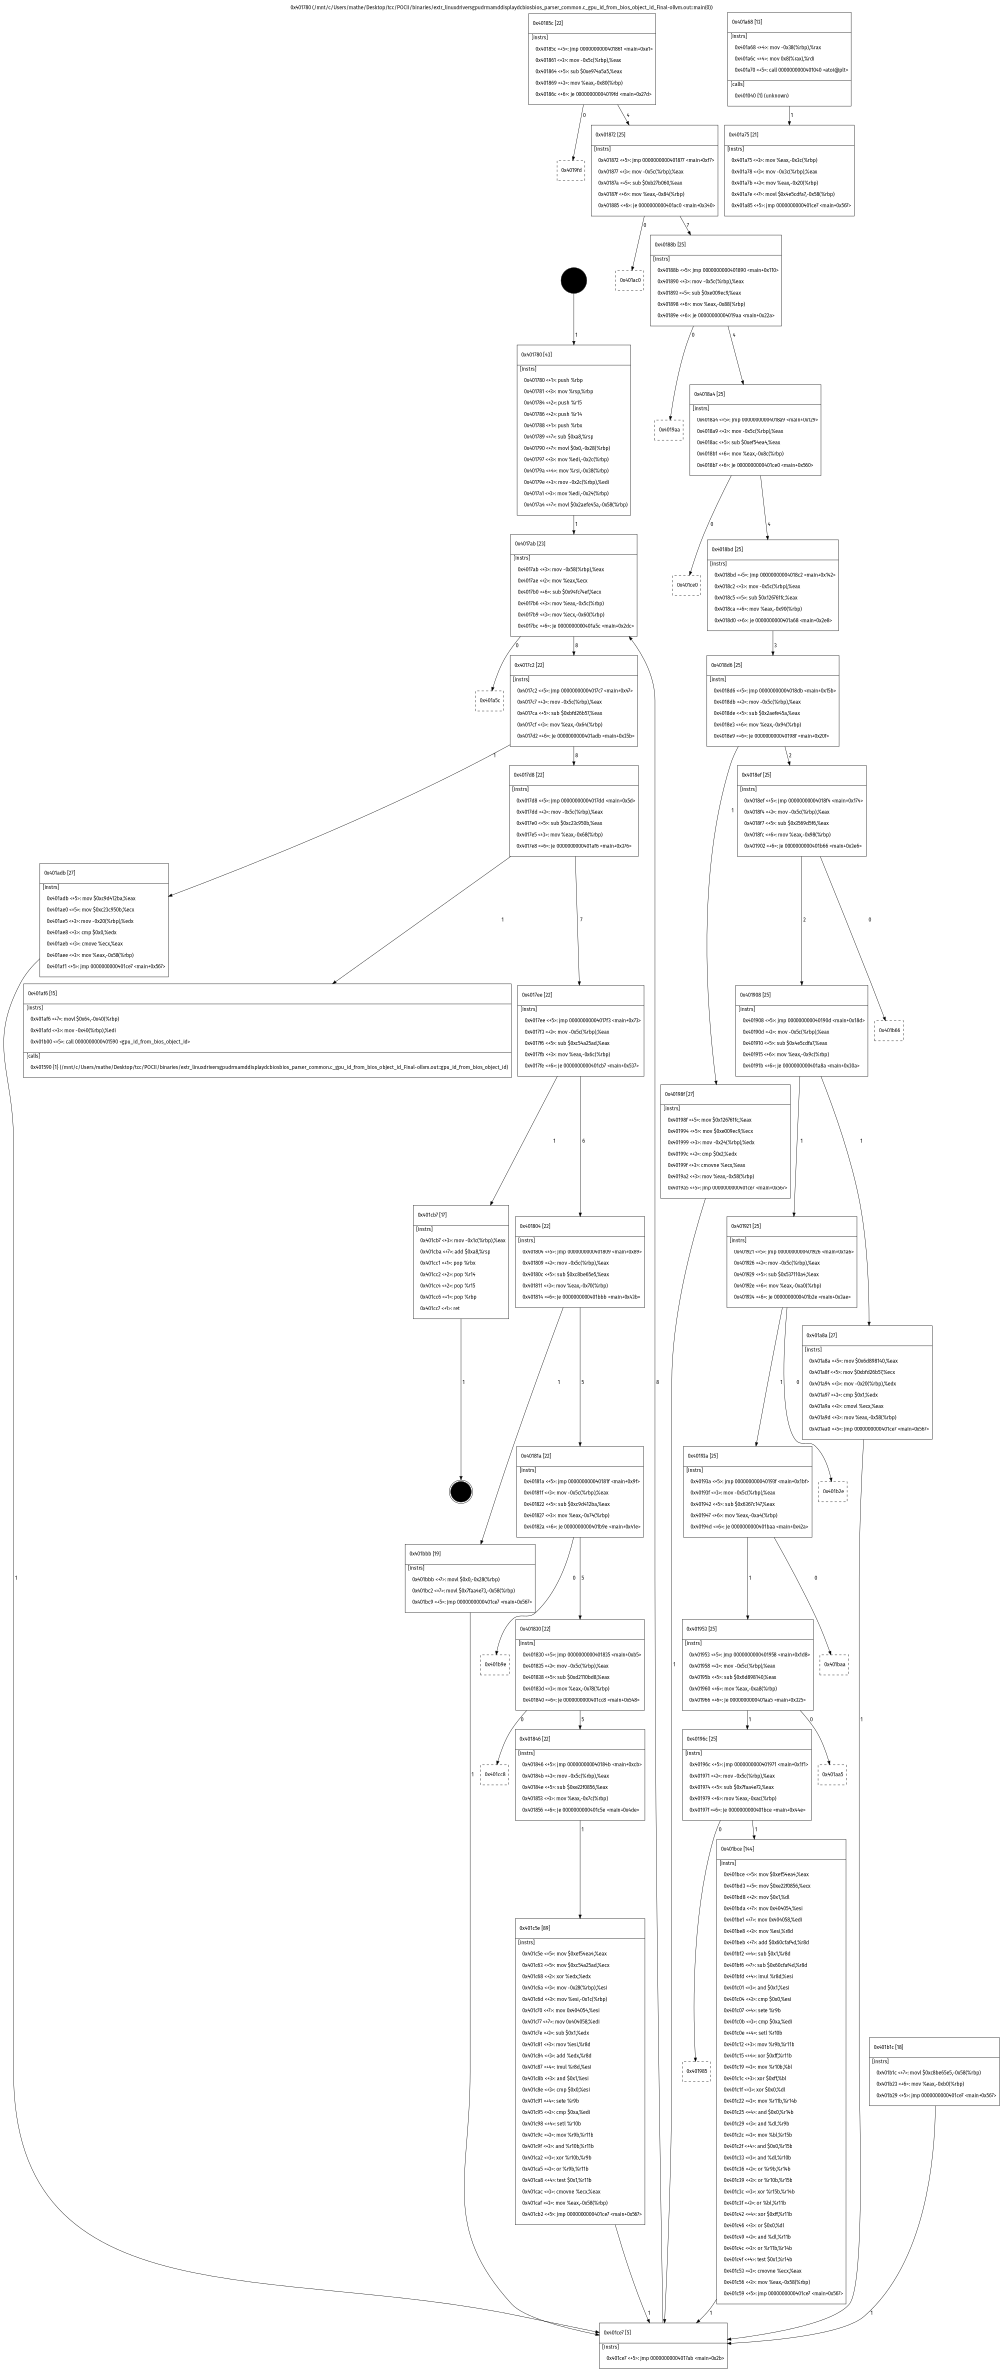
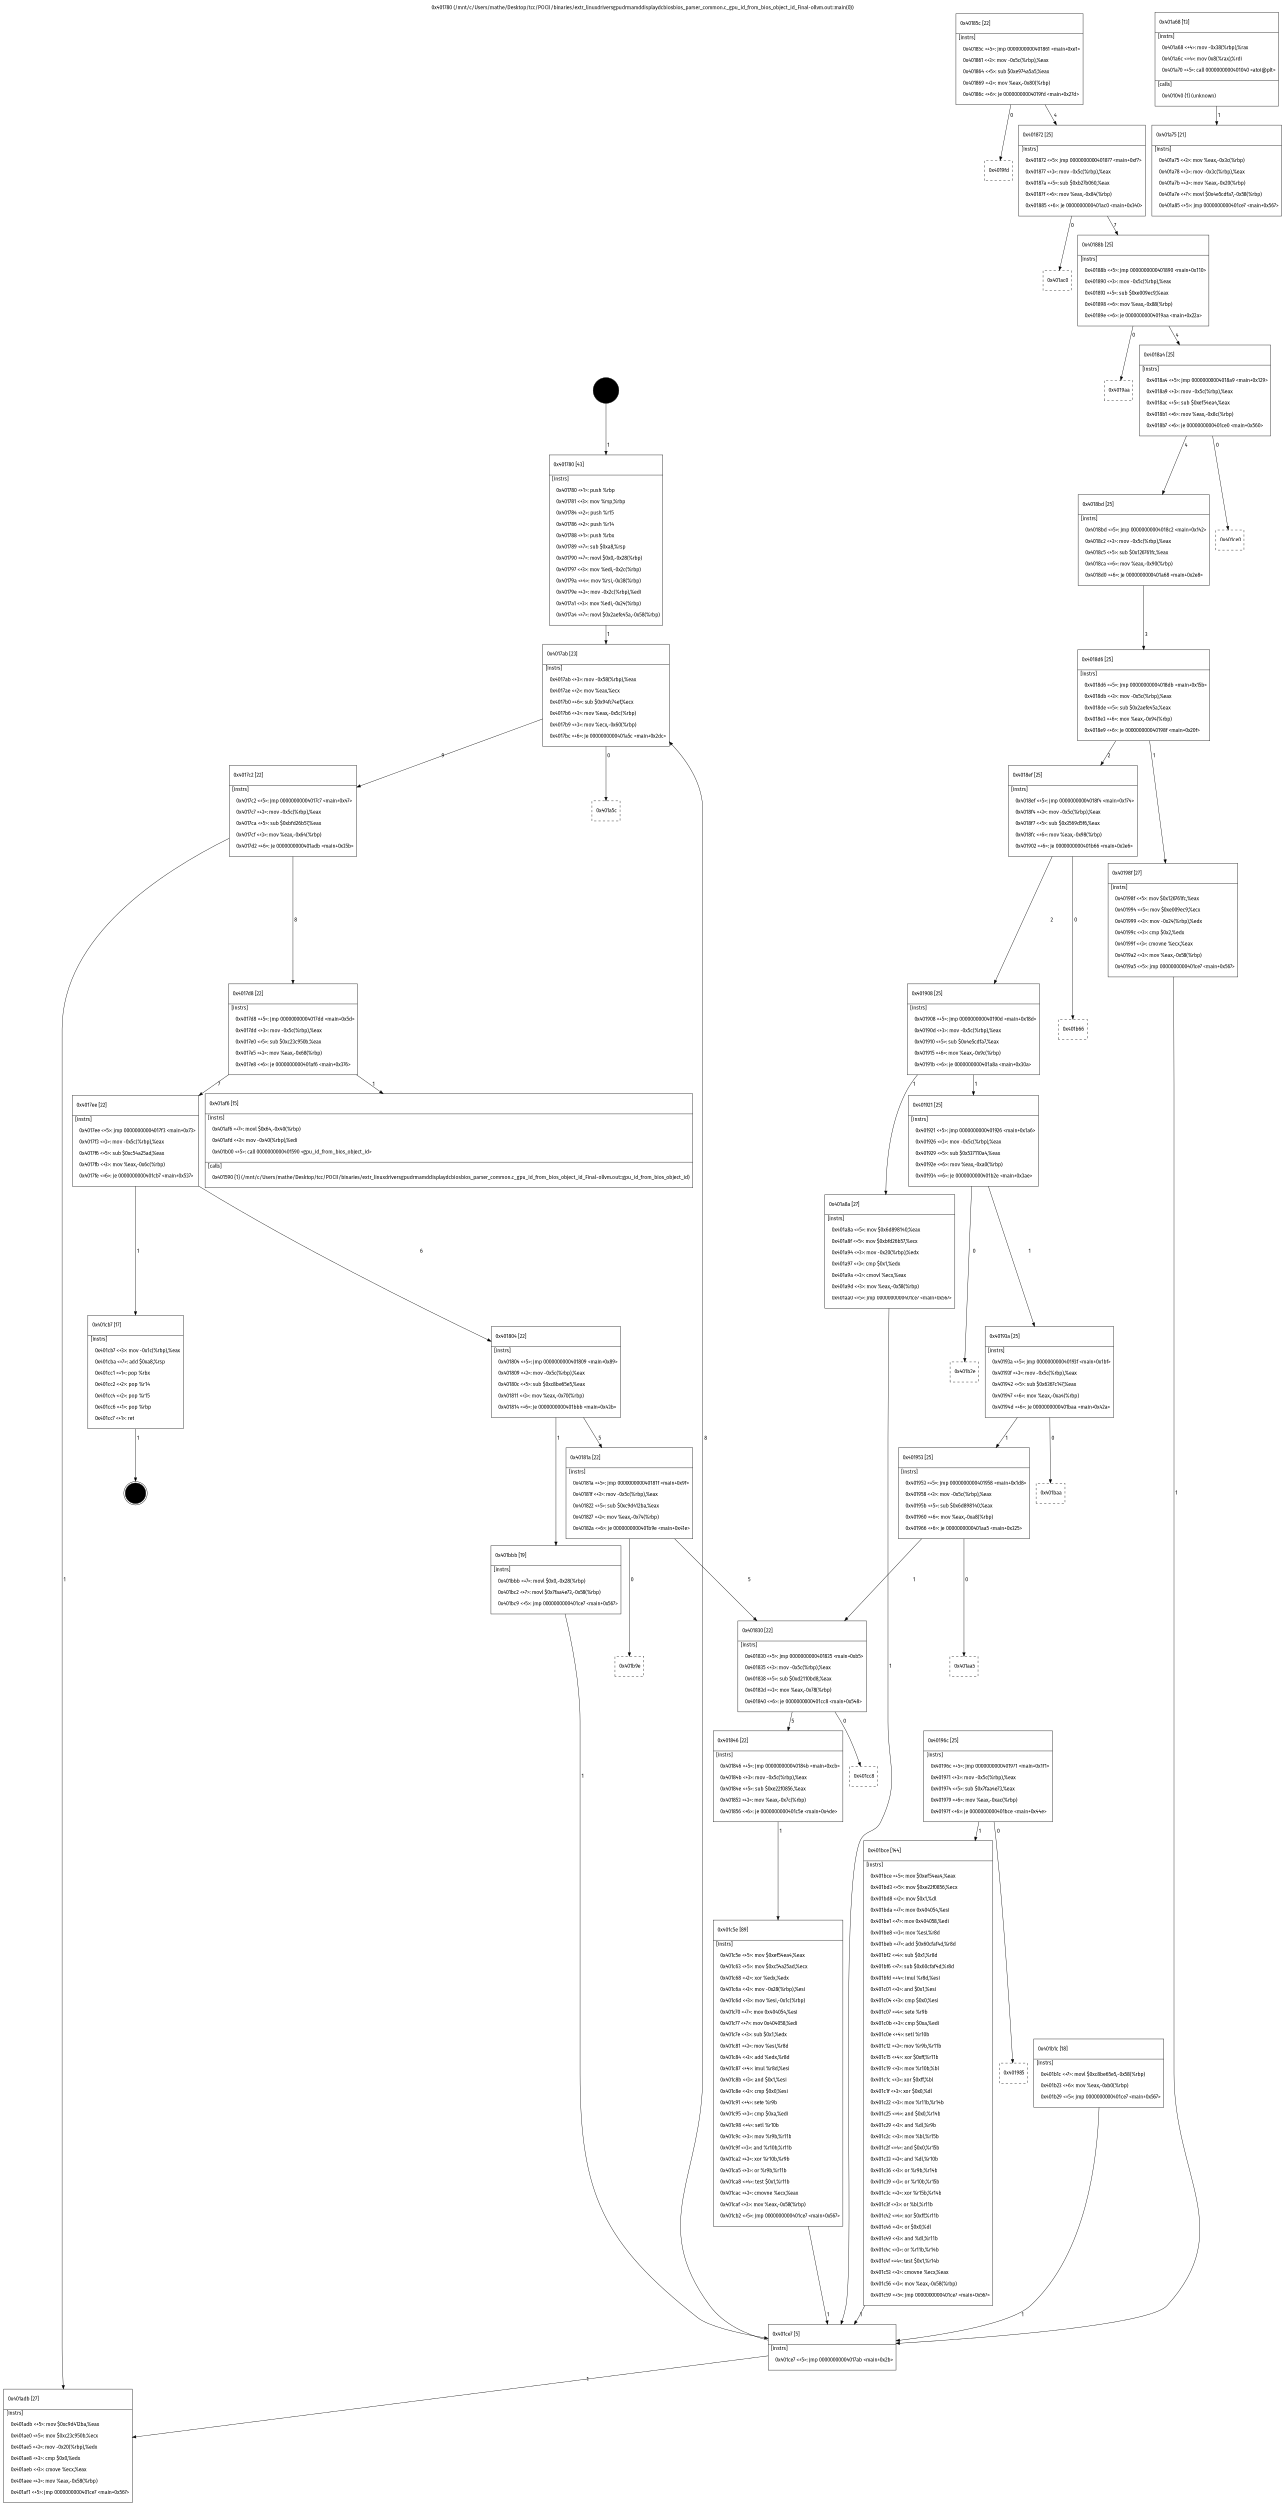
edge "0x4017ab [23]" -> "0x4017c2 [22]": label " 8" -> " 9"
edge "0x401953 [25]" -> "0x40196c [25]": now "0x401953 [25]" -> "0x401830 [22]"
edge "0x401adb [27]" -> "0x401ce7 [5]": reversed
